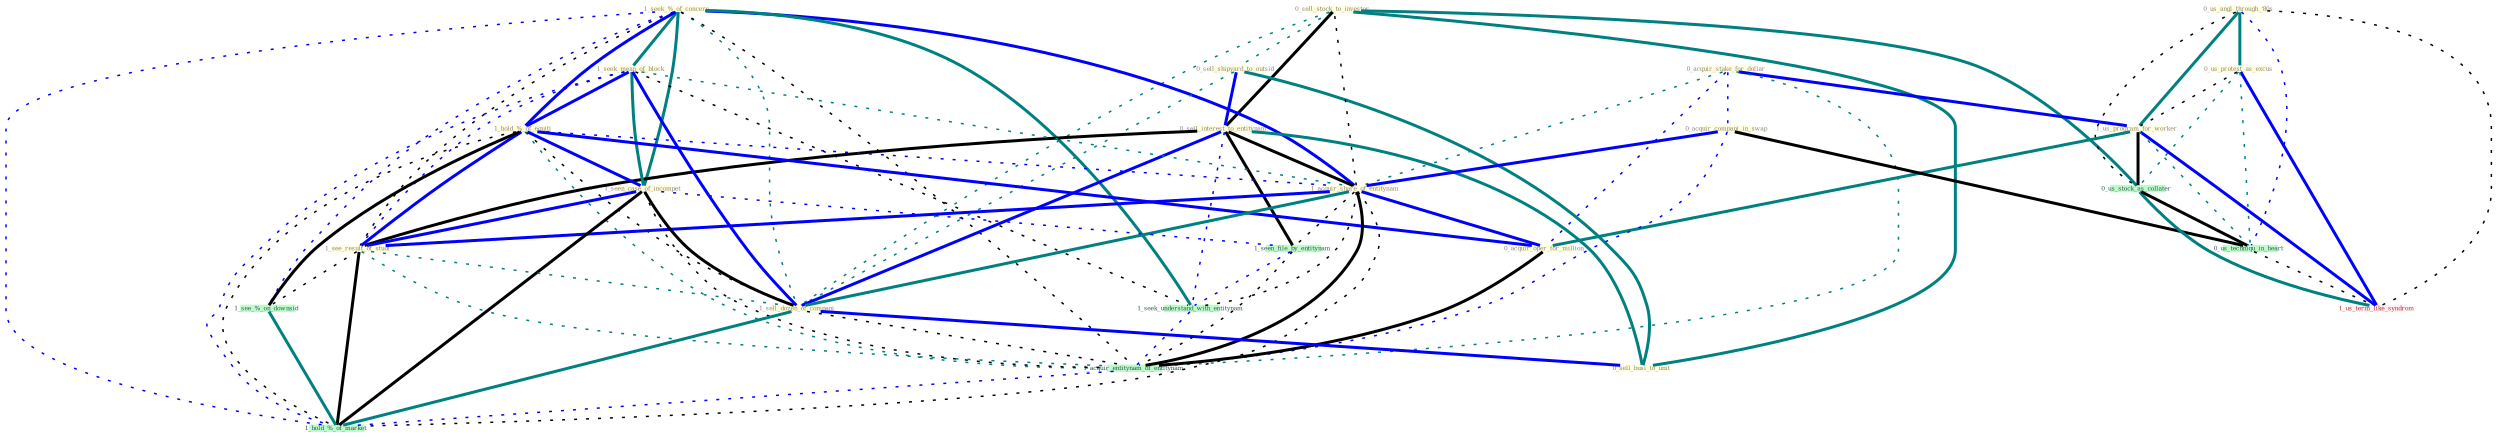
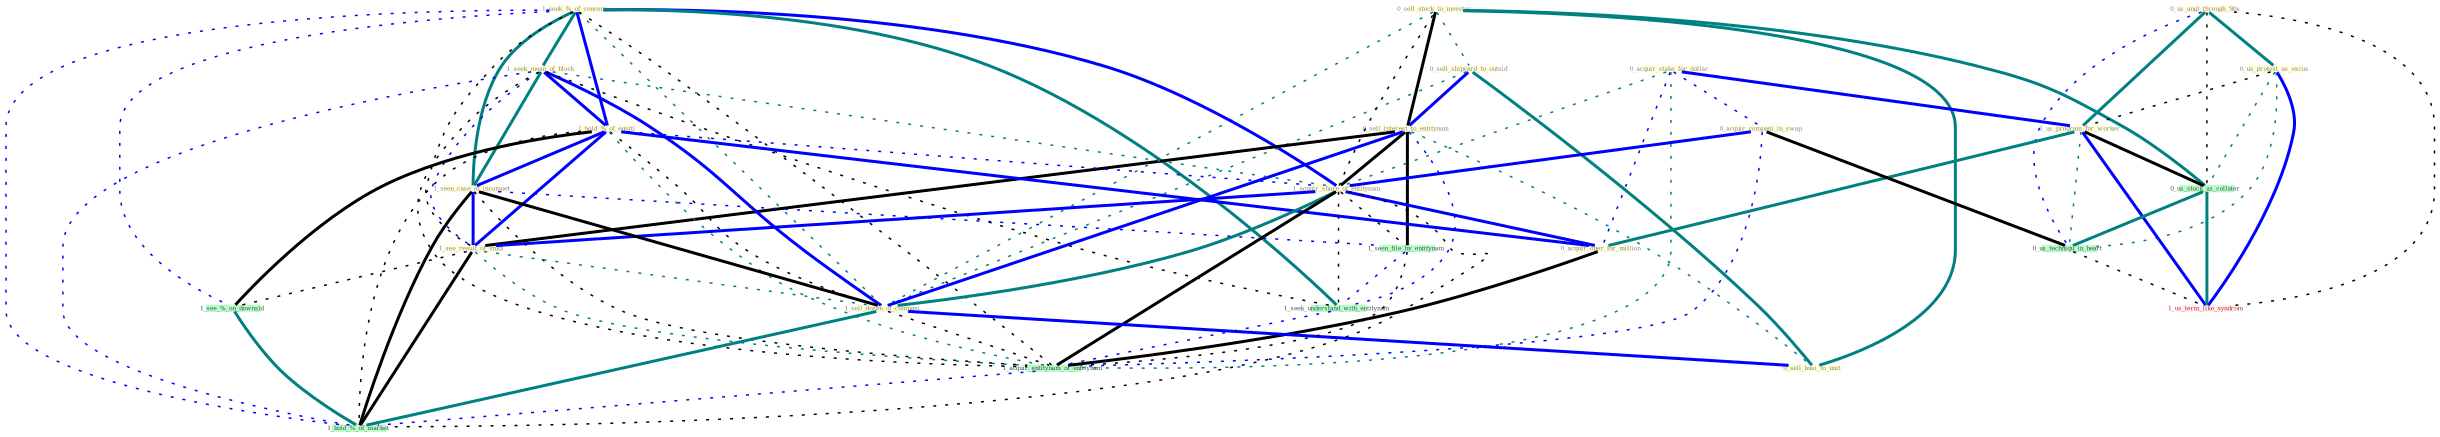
edge "0_sell_interest_to_entitynam" -- "0_sell_busi_to_unit": style bold -> dotted
edge "0_us_stock_as_collater" -- "0_us_techniqu_in_heart": color black -> teal
edge "1_seek_mean_of_block" -- "1_acquir_entitynam_of_entitynam": added
